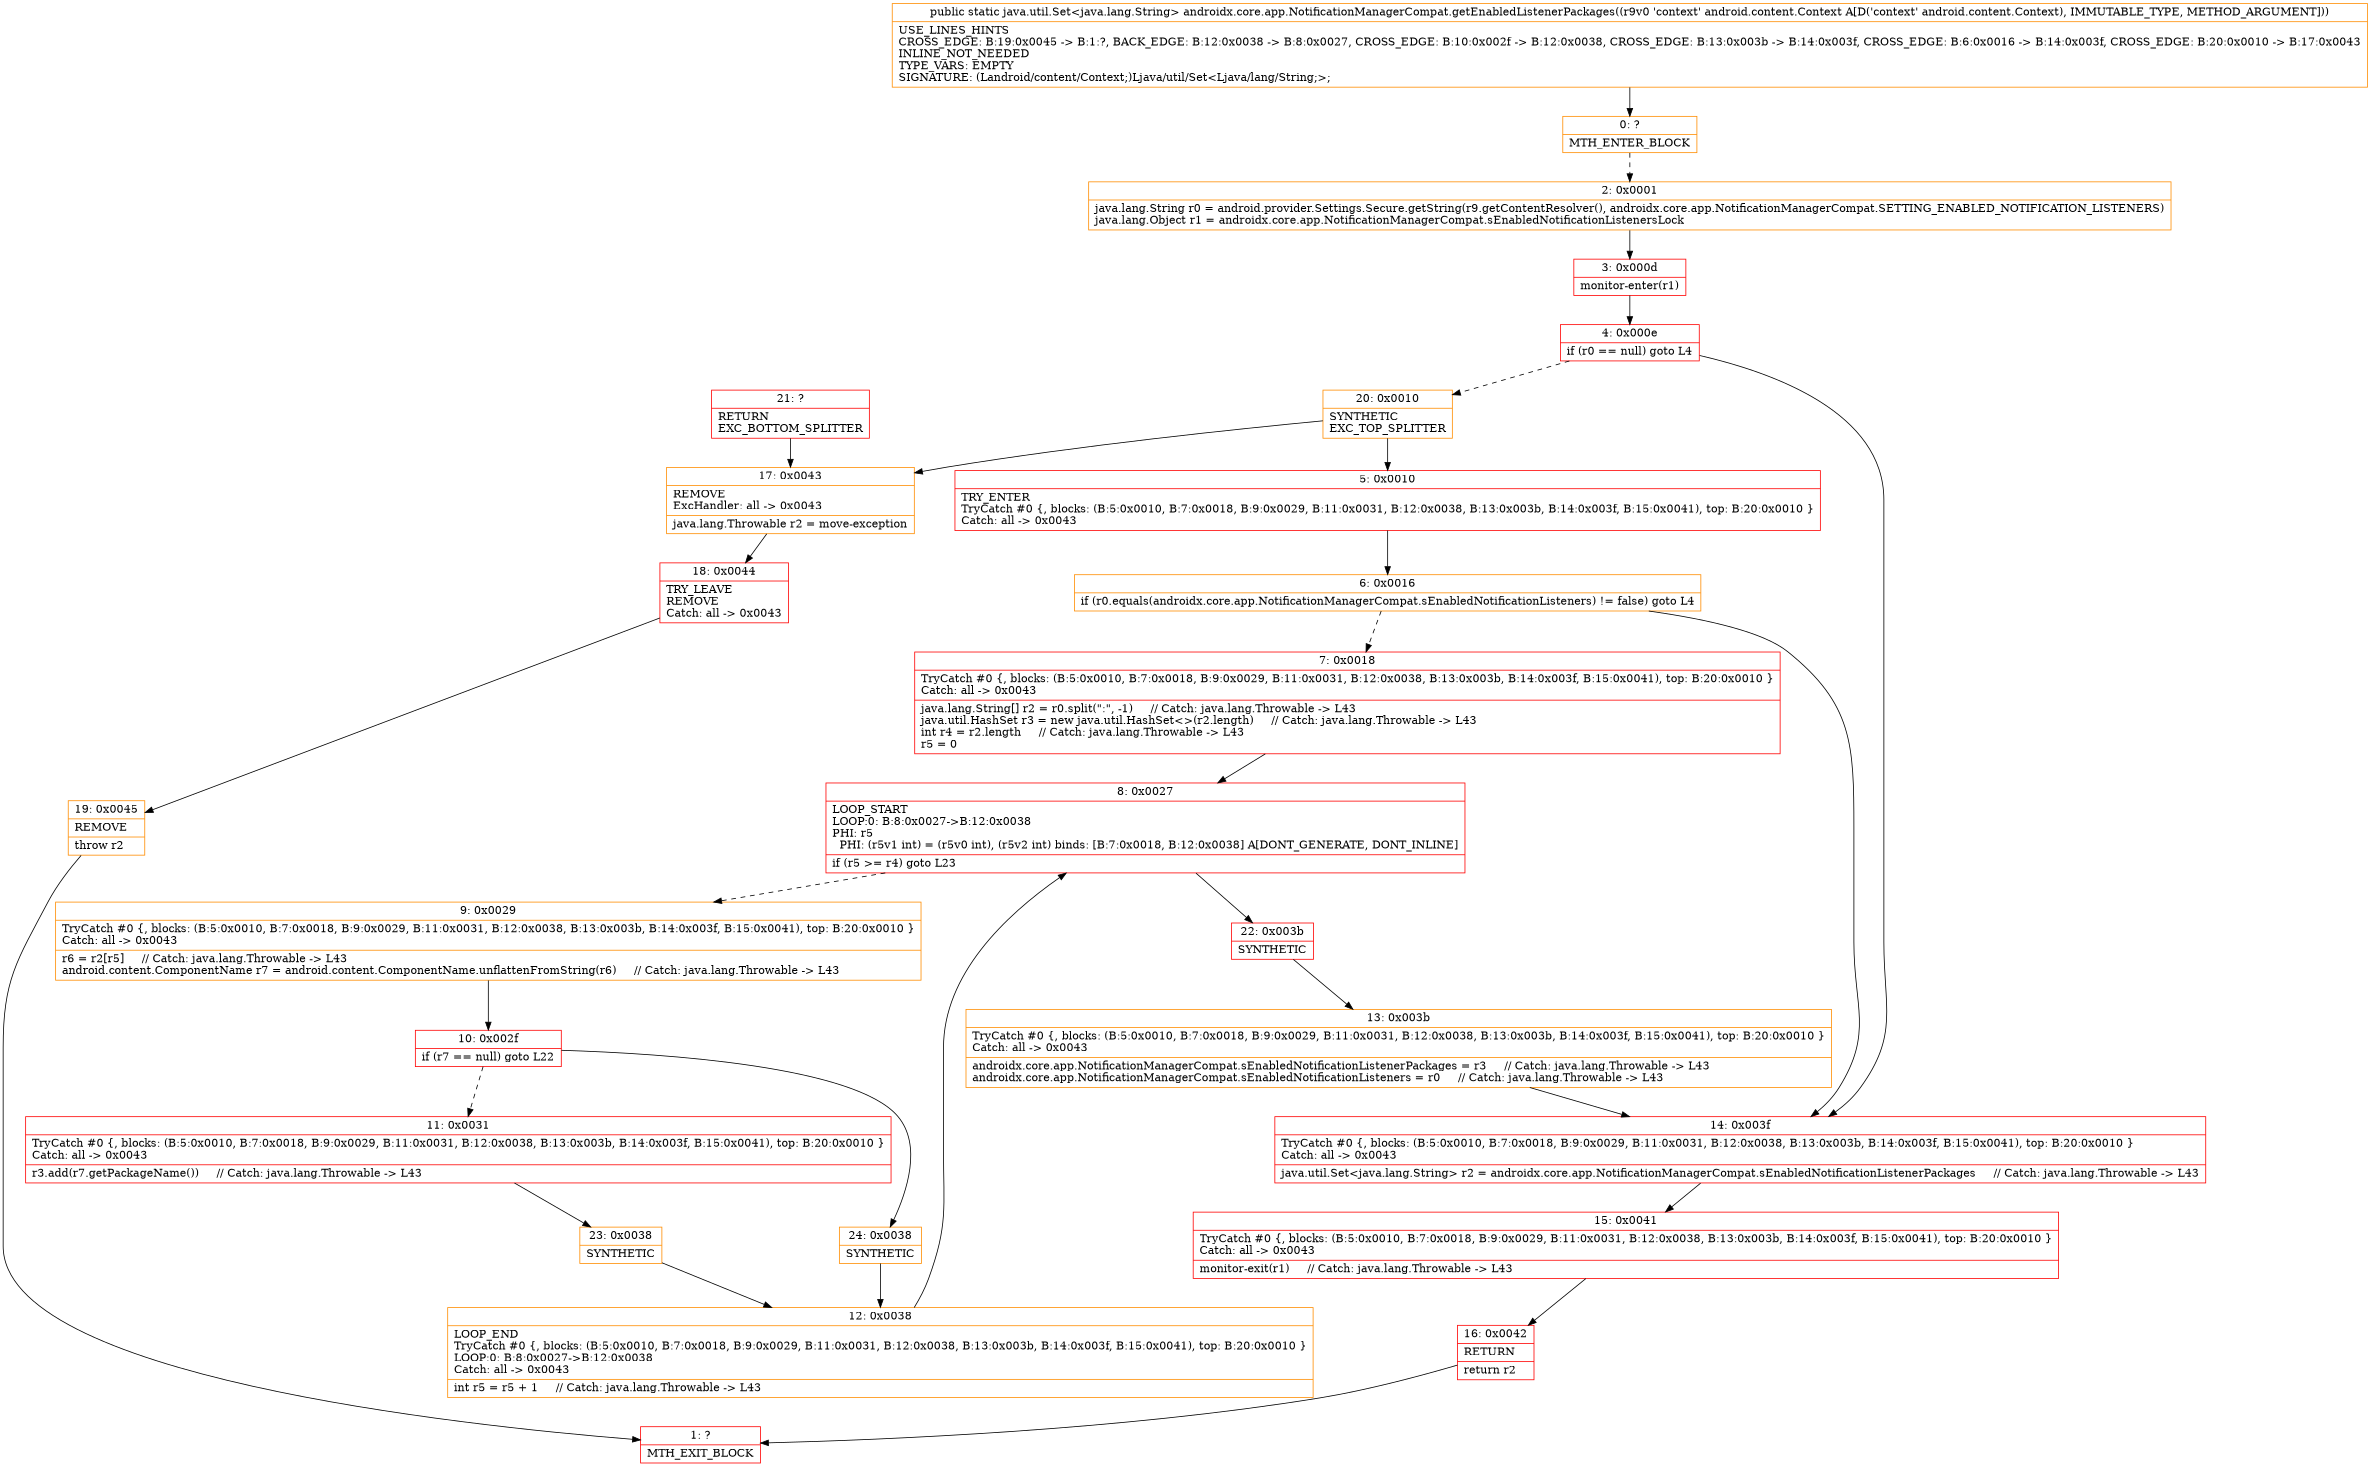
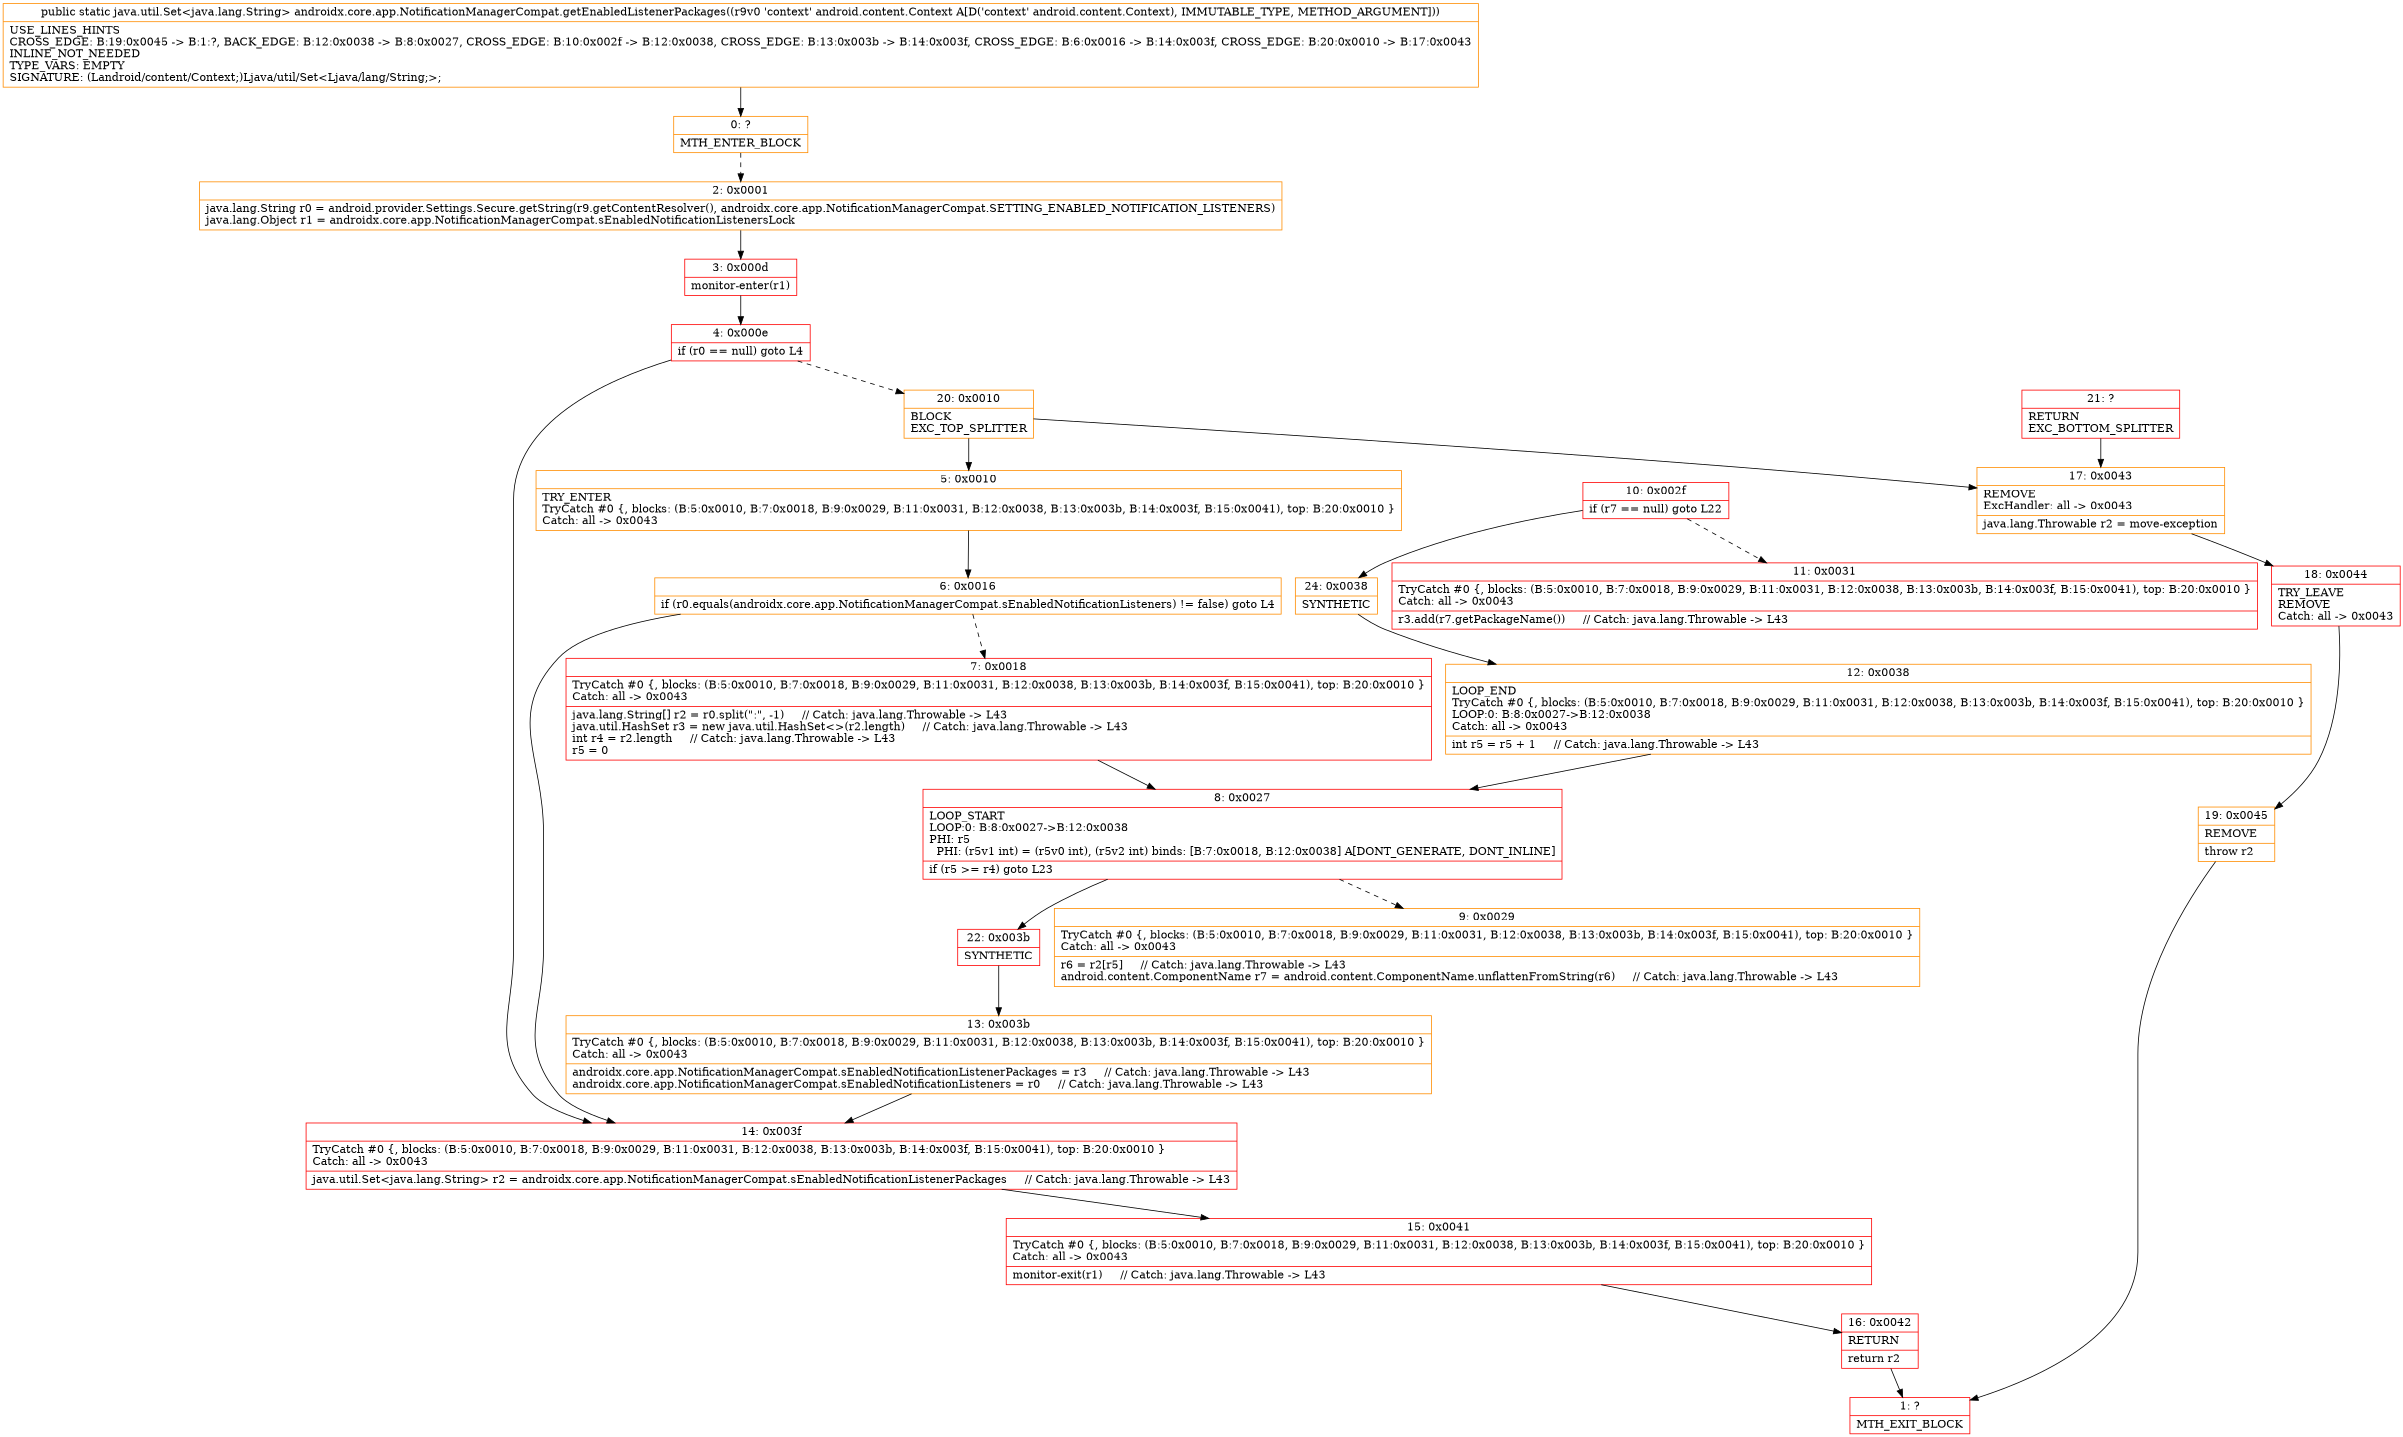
node "20: 0x0010": text "SYNTHETIC" -> "BLOCK"
node "5: 0x0010": color red -> darkorange
edge "9: 0x0029" -> "10: 0x002f": removed
node "23: 0x0038": removed
